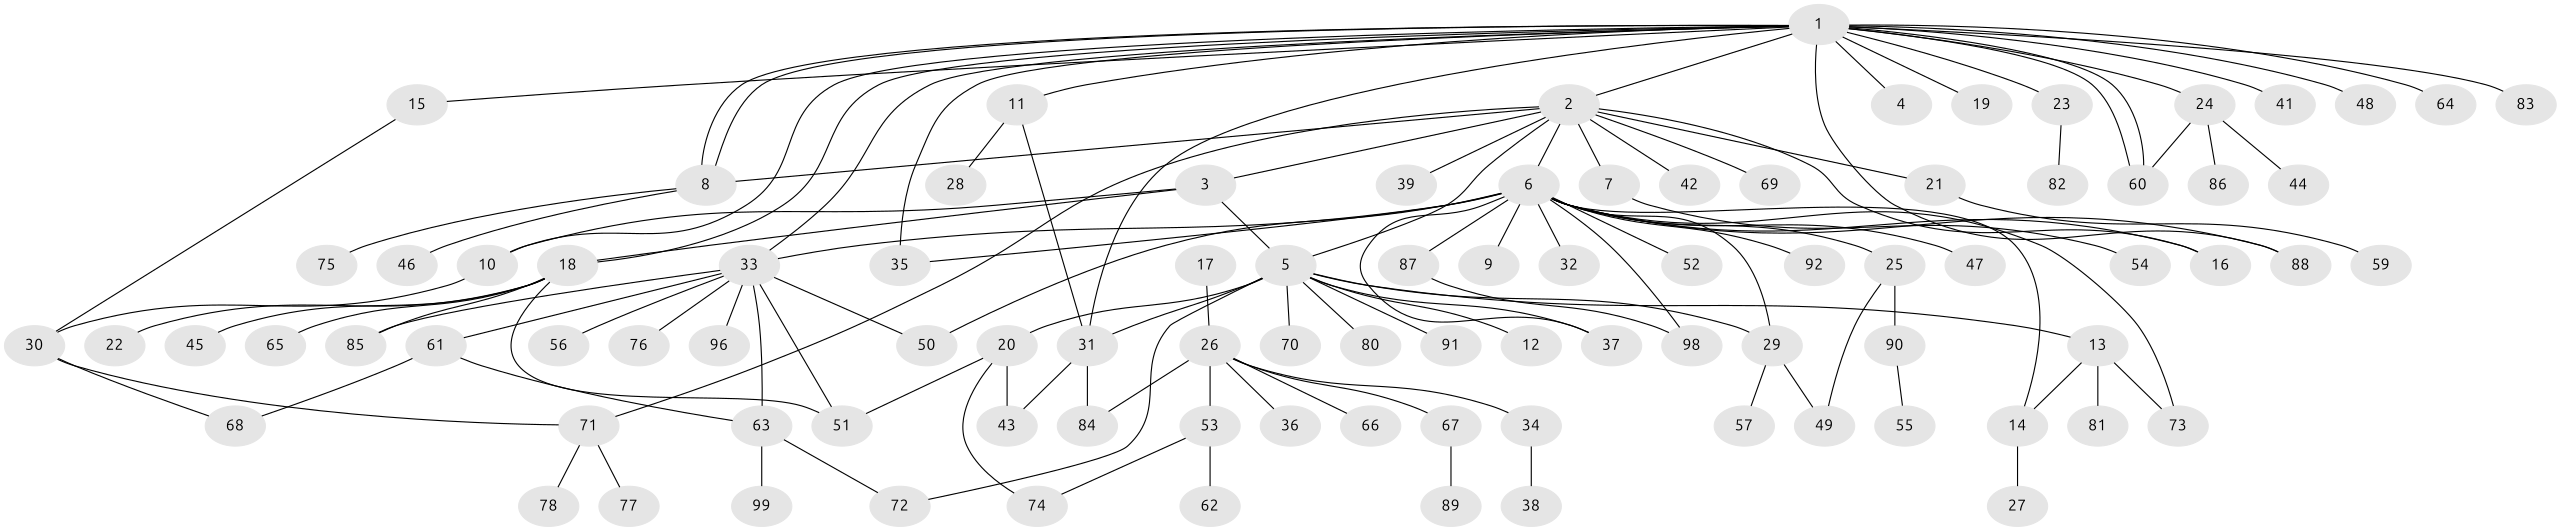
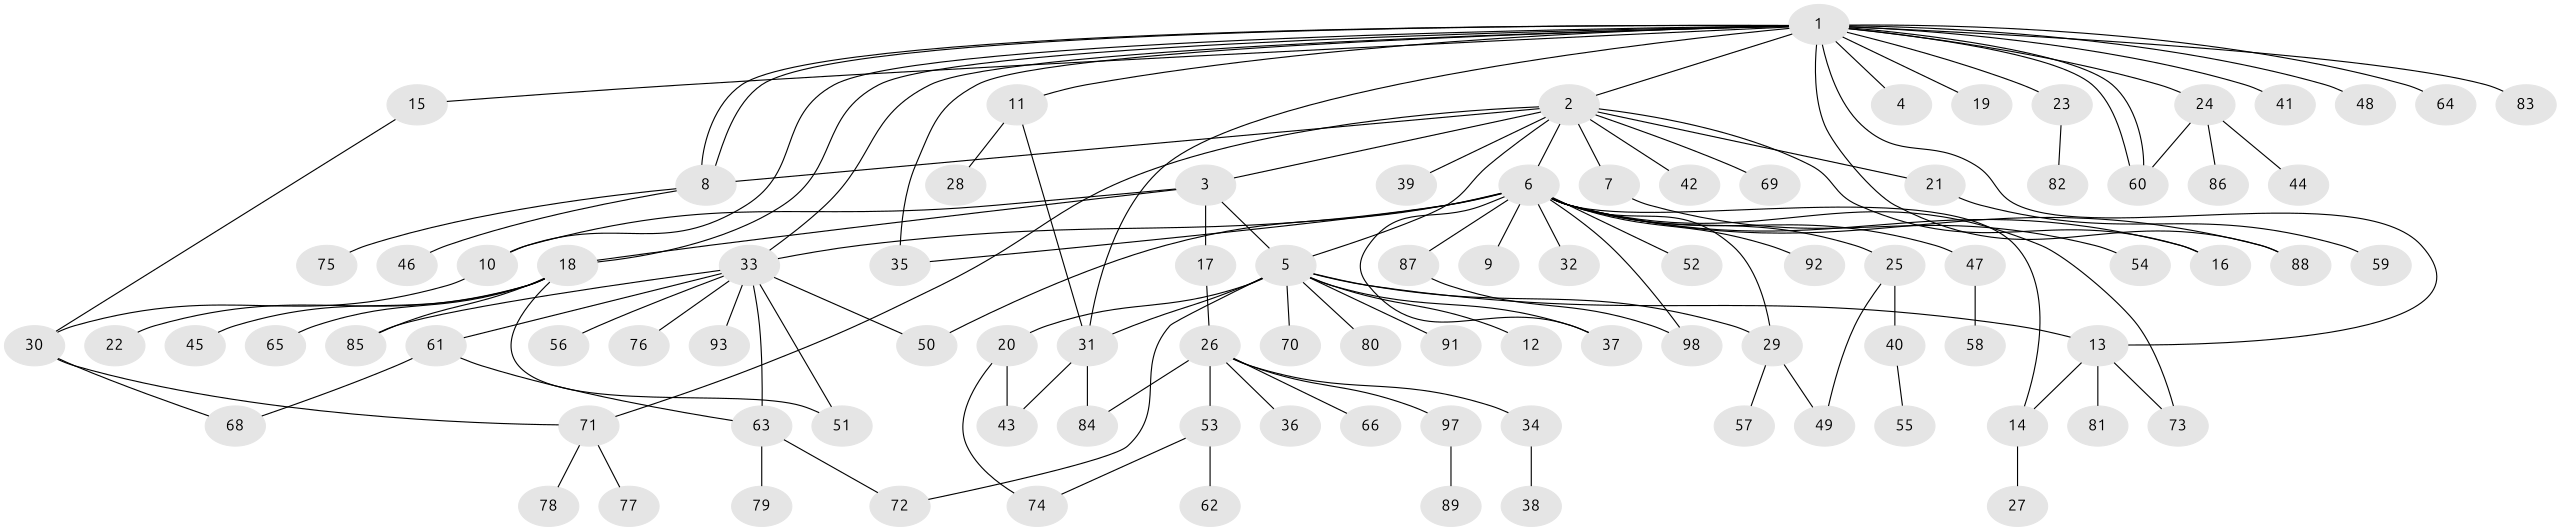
edge "1" -- "13": added
edge "3" -- "17": added
node "96": label "96" -> "93"
node "90": label "90" -> "40"
node "58": added
edge "20" -- "51": removed
node "67": label "67" -> "97"
node "99": label "99" -> "79"
